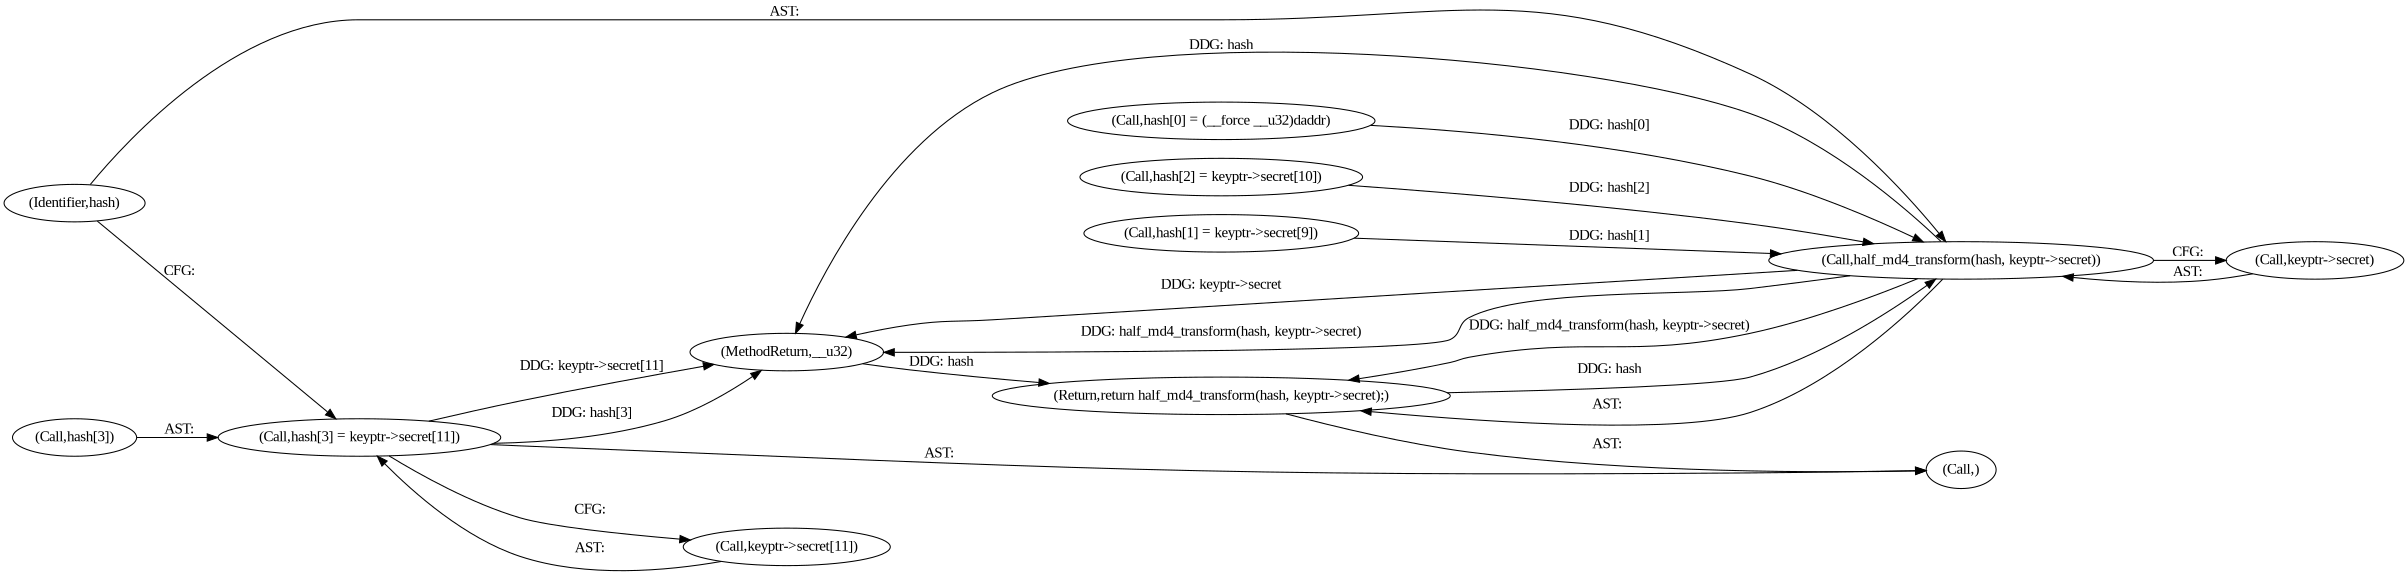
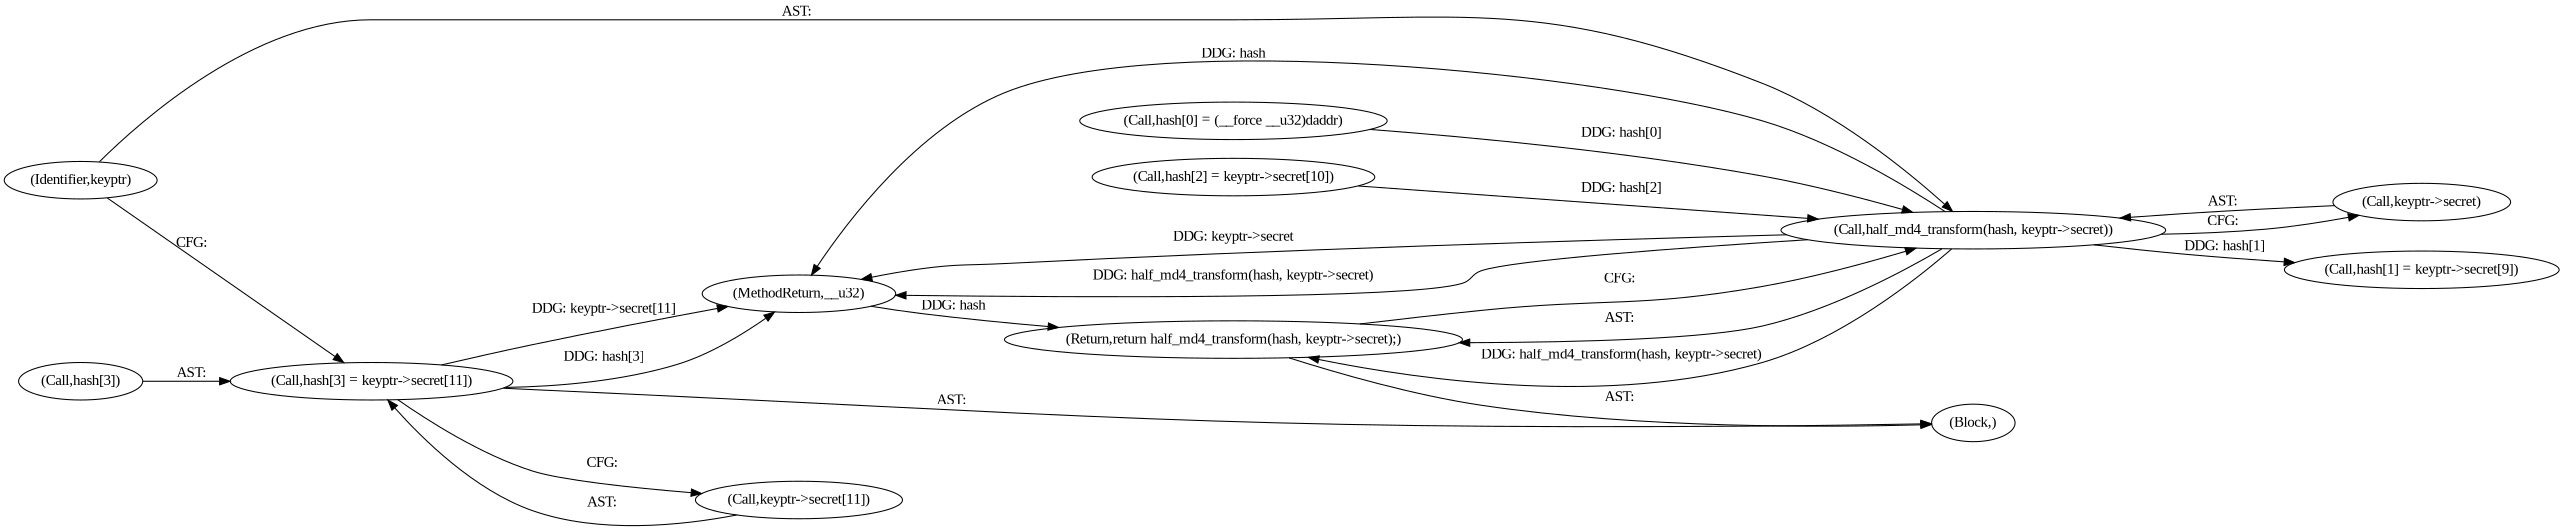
node "(Identifier,hash)": label "(Identifier,hash)" -> "(Identifier,keyptr)"
edge "(Call,hash[1] = keyptr->secret[9])" -> "(Call,half_md4_transform(hash, keyptr->secret))": reversed
edge "(Return,return half_md4_transform(hash, keyptr->secret);)" -> "(Call,half_md4_transform(hash, keyptr->secret))": label "DDG: hash" -> "CFG: "
node "(Call,)": label "(Call,)" -> "(Block,)"
